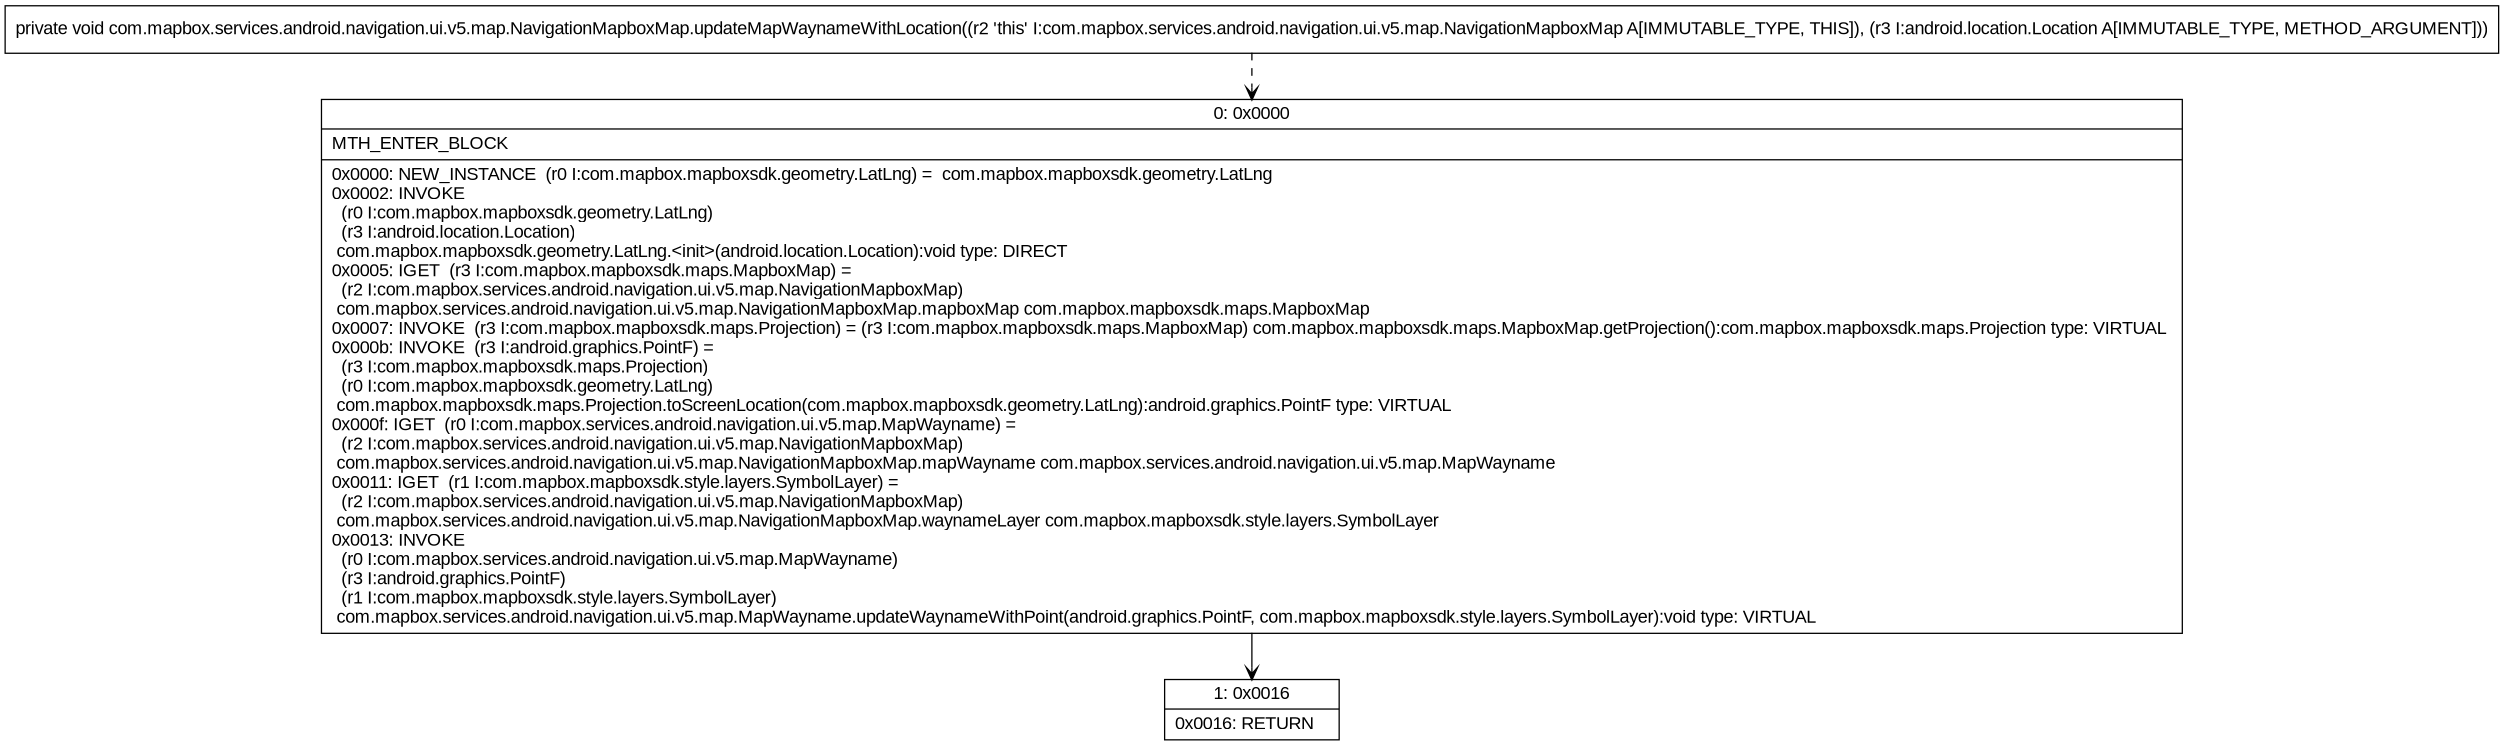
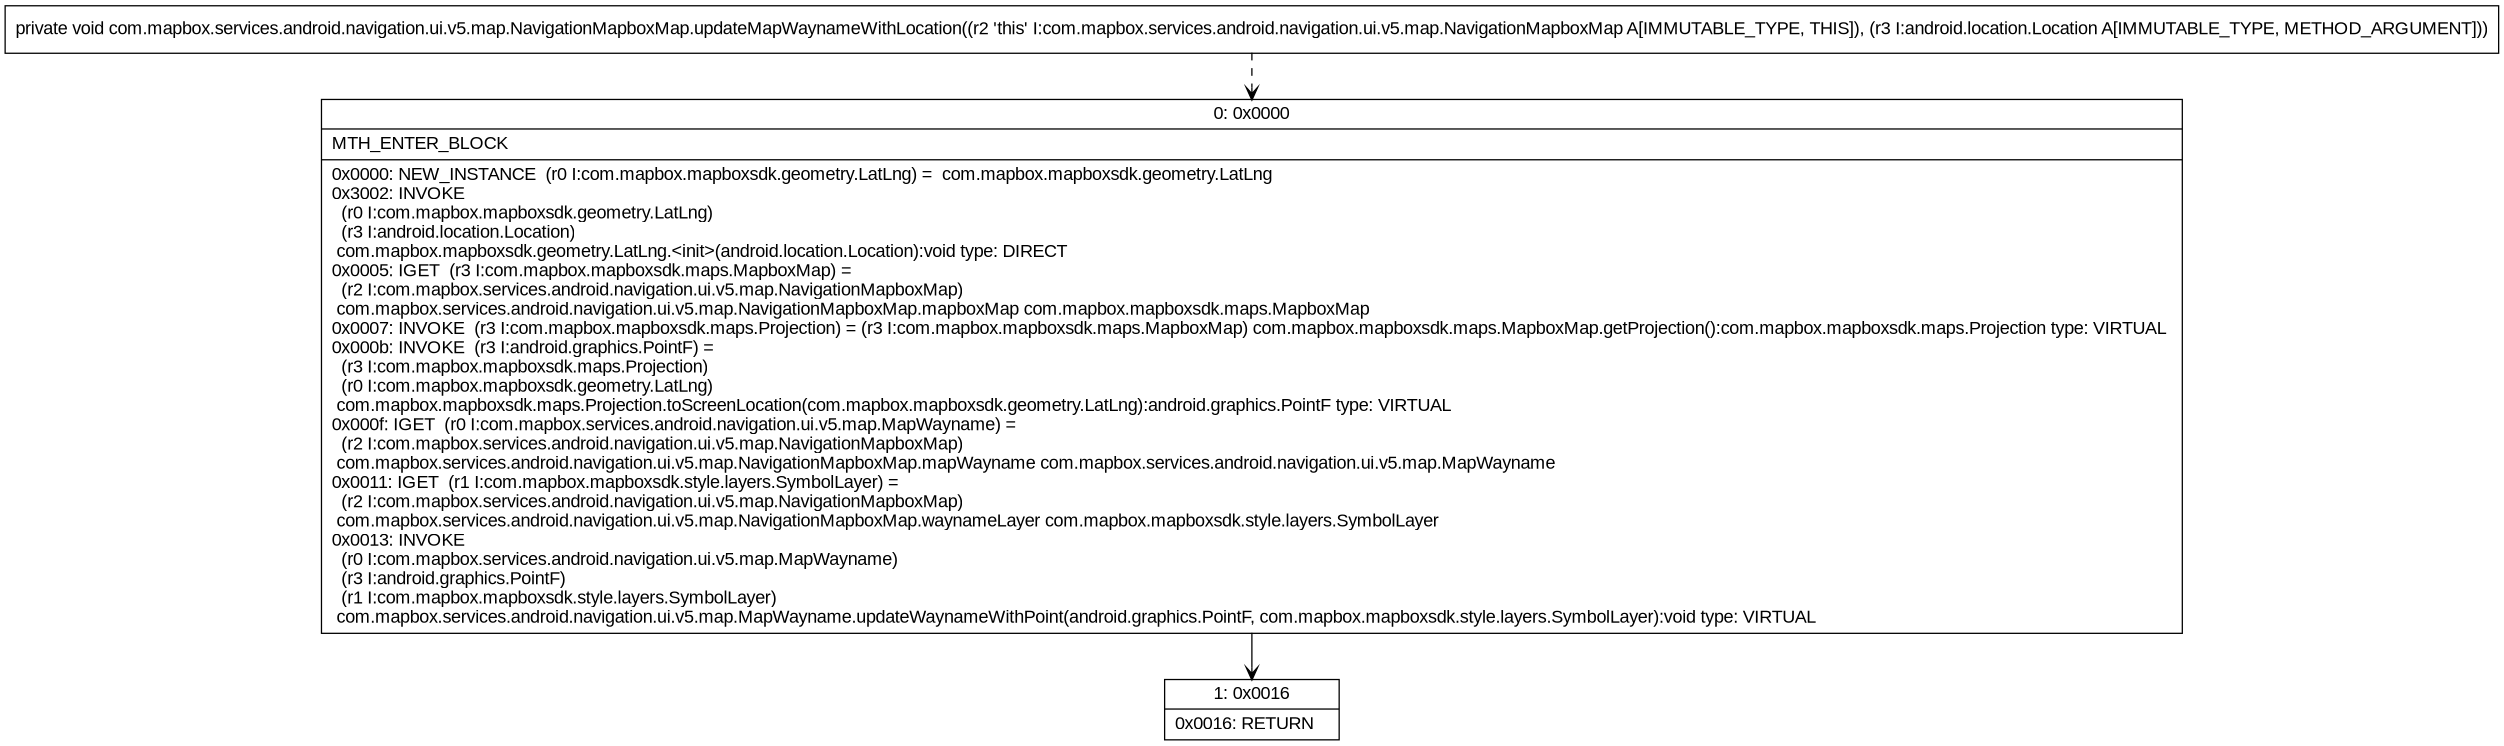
node "0: 0x0000": text "0x0002: INVOKE" -> "0x3002: INVOKE"
